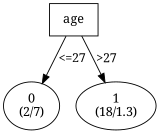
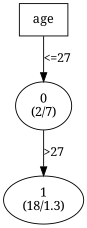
edge "age" -> "1 (18/1.3)": now "0 (2/7)" -> "1 (18/1.3)"
